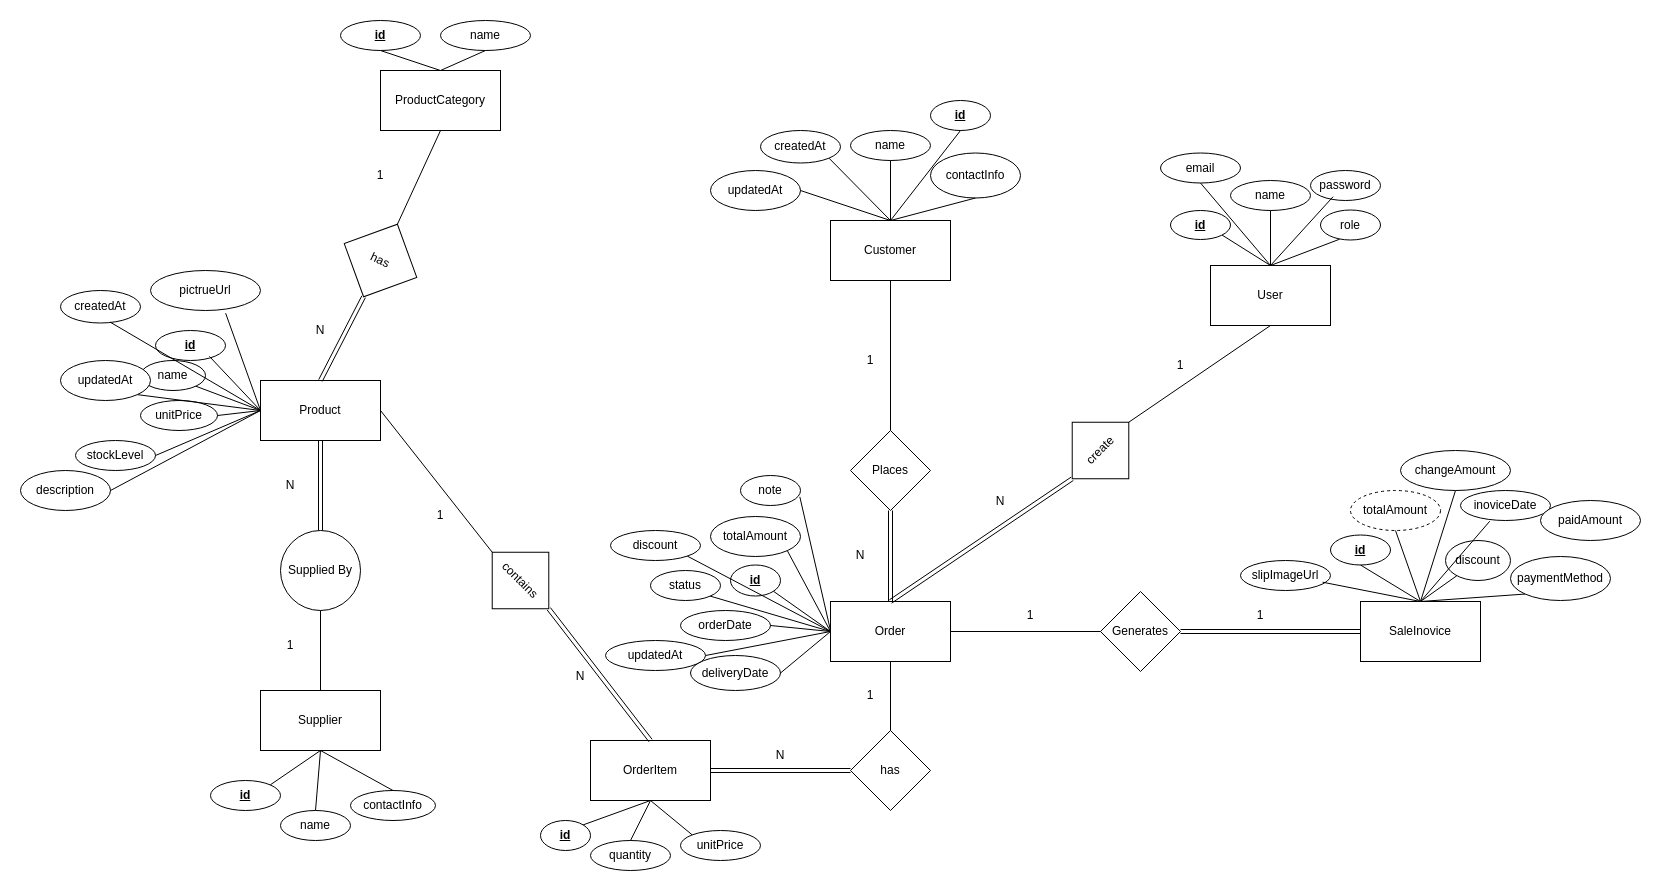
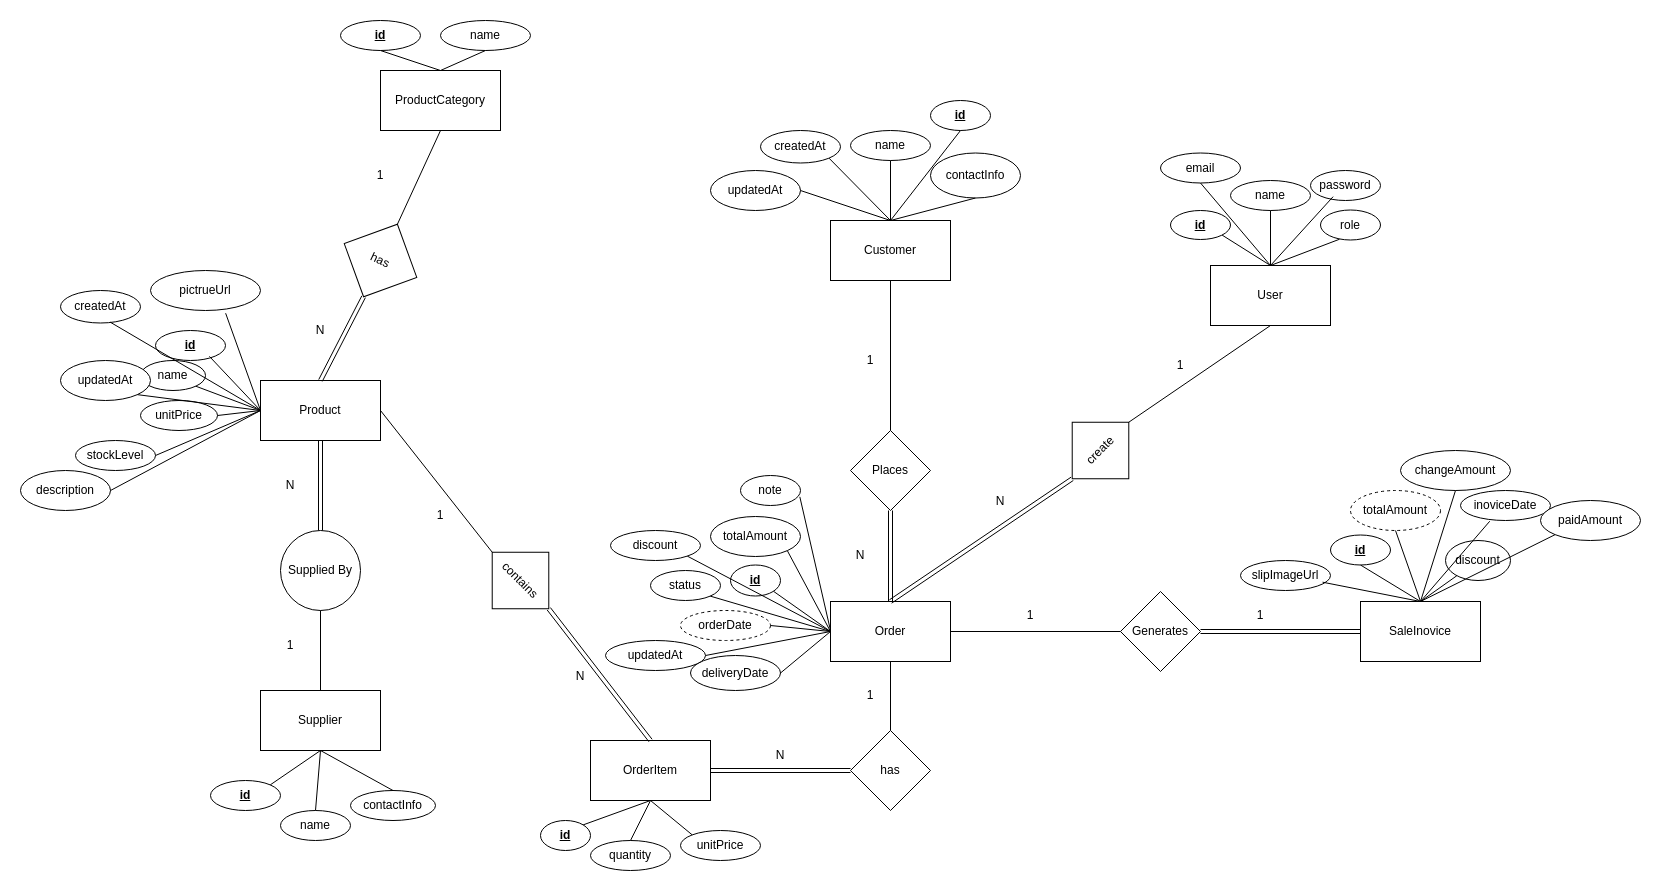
edge "paidAmount" -- "SaleInovice": added
node "paymentMethod": removed
edge "paymentMethod" -- "SaleInovice": removed
node "orderDate": style solid -> dashed
node "Generates": moved (1141, 632) -> (1161, 632)
